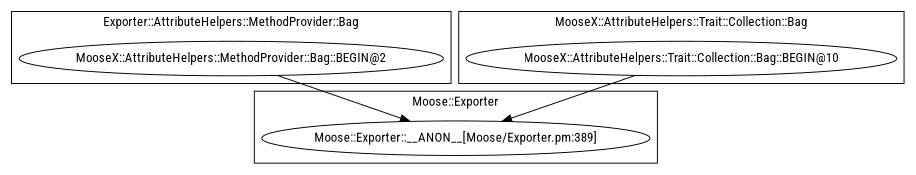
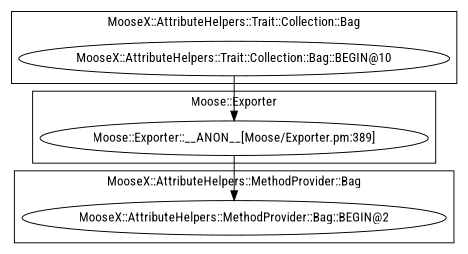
cluster "Exporter::AttributeHelpers::MethodProvider::Bag": label "Exporter::AttributeHelpers::MethodProvider::Bag" -> "MooseX::AttributeHelpers::MethodProvider::Bag"
edge "MooseX::AttributeHelpers::MethodProvider::Bag::BEGIN@2" -> "Moose::Exporter::__ANON__[Moose/Exporter.pm:389]": reversed
